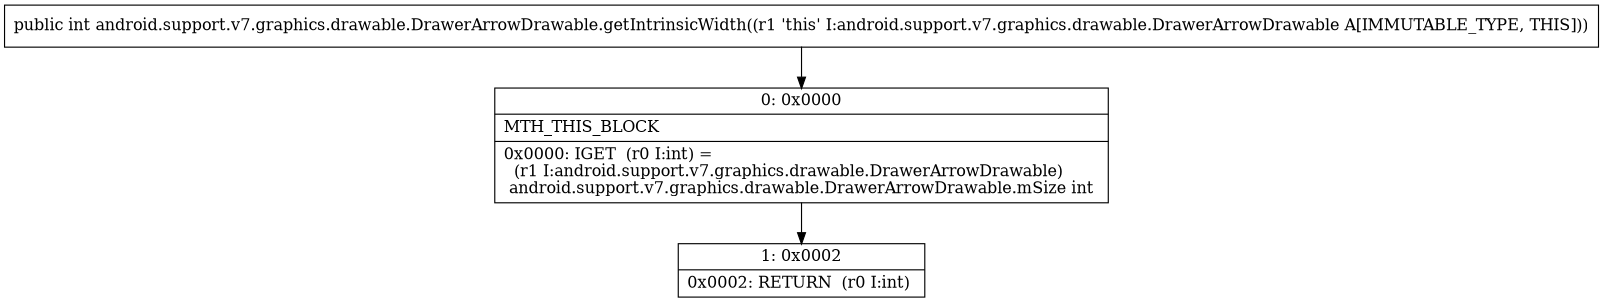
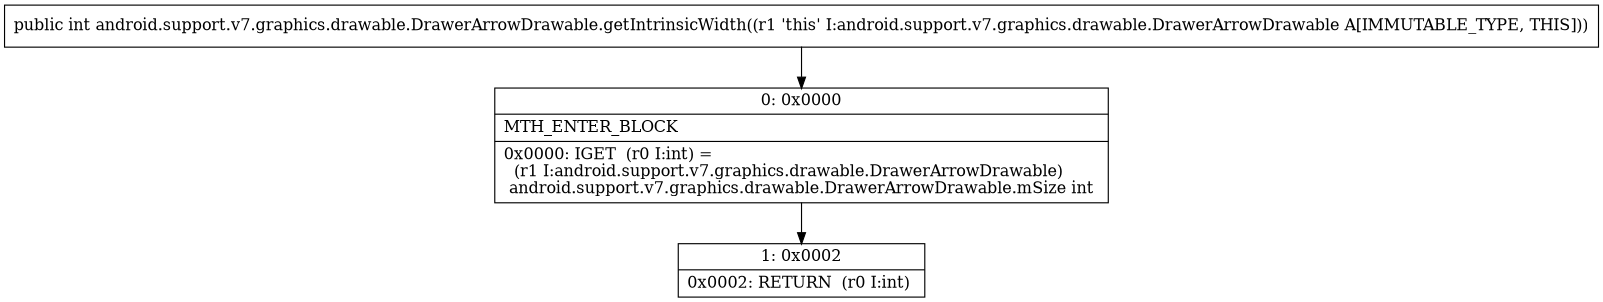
node "0: 0x0000": text "MTH_THIS_BLOCK" -> "MTH_ENTER_BLOCK"
